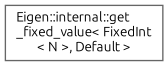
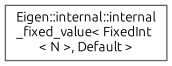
node "Eigen::internal::get _fixed_value< FixedInt < N >, Default >": label "Eigen::internal::get _fixed_value< FixedInt < N >, Default >" -> "Eigen::internal::internal _fixed_value< FixedInt < N >, Default >"
